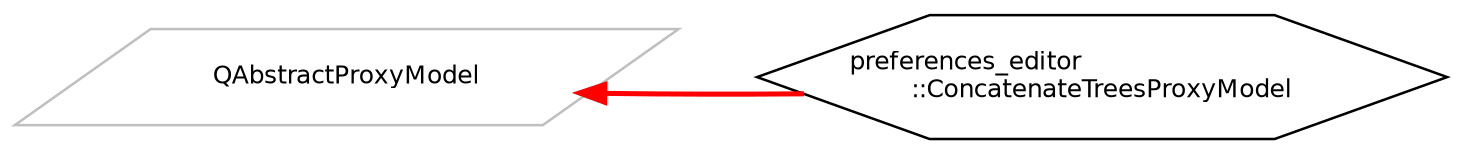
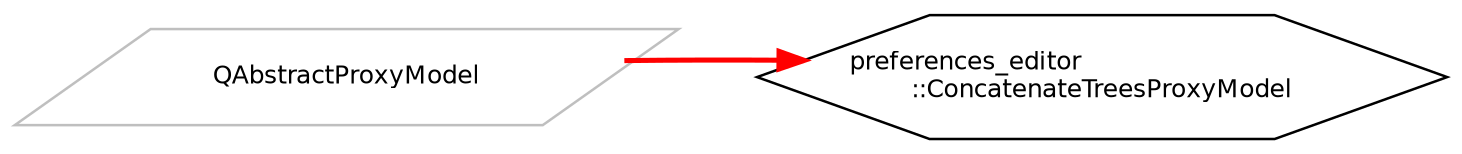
edge "preferences_editor ::ConcatenateTreesProxyModel" -> "QAbstractProxyModel": reversed
